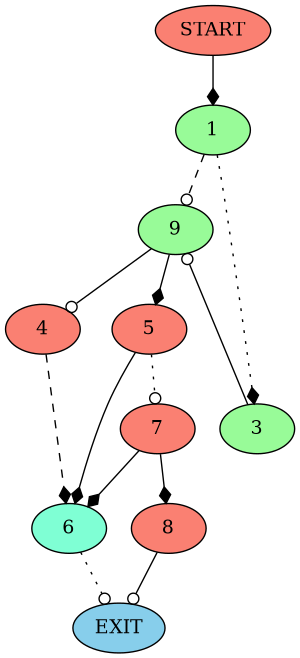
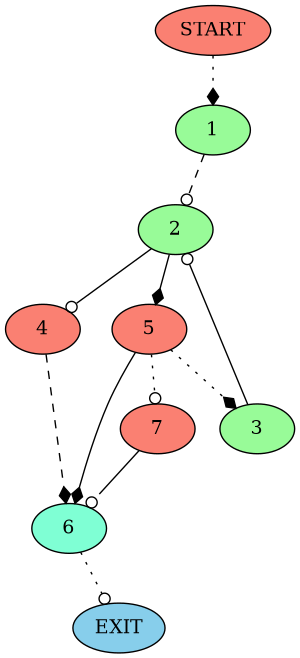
edge "START" -> "1": style solid -> dotted
node "9": label "9" -> "2"
edge "1" -> "3": now "5" -> "3"
edge "7" -> "6": arrowhead diamond -> odot
node "8": removed
